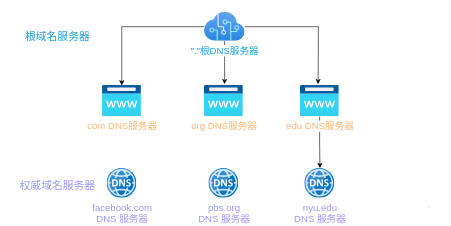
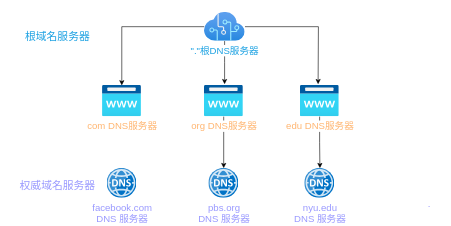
edge "org DNS服务器" -> "pbs.org DNS 服务器": added
